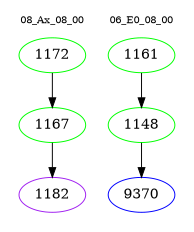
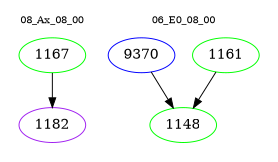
node "1172": removed
edge "1148" -> "9370": reversed
